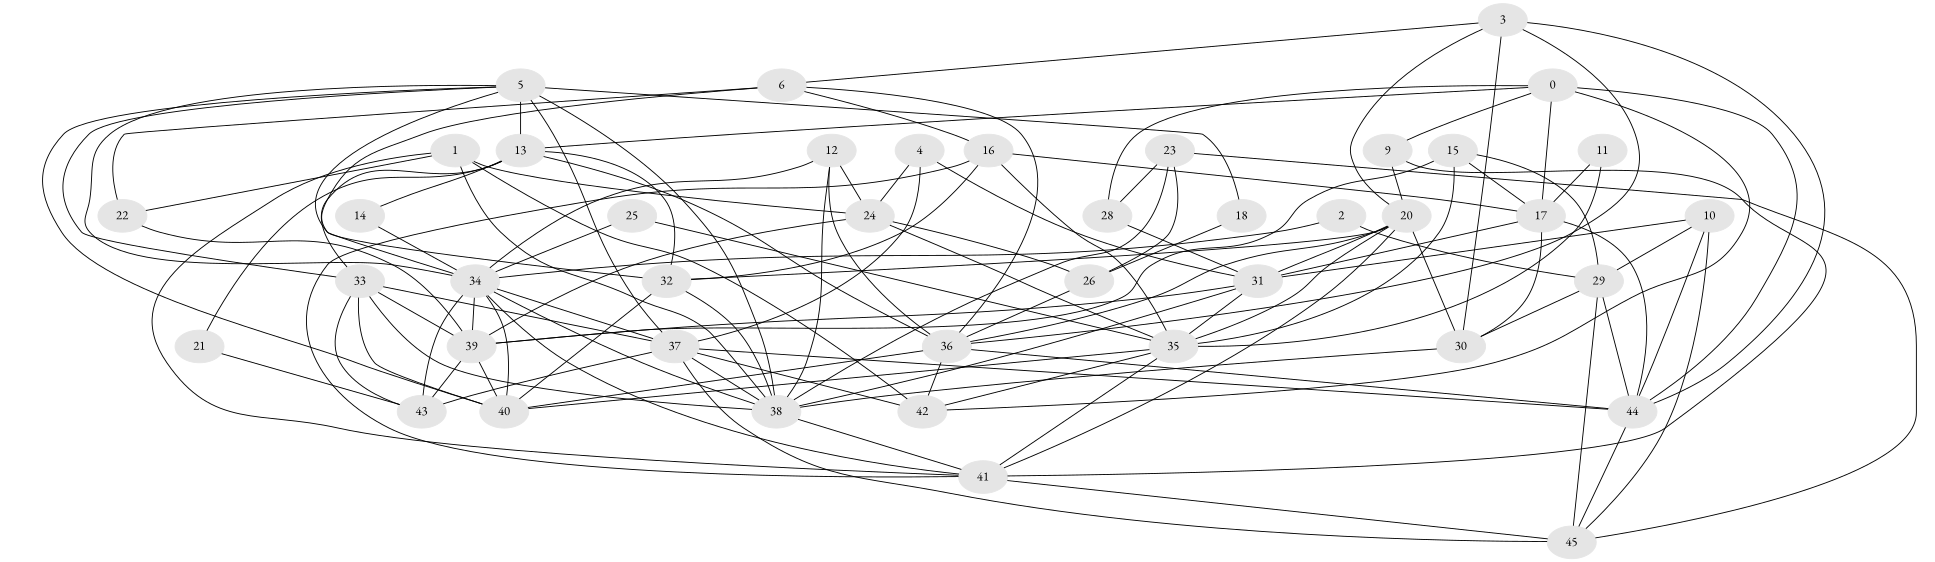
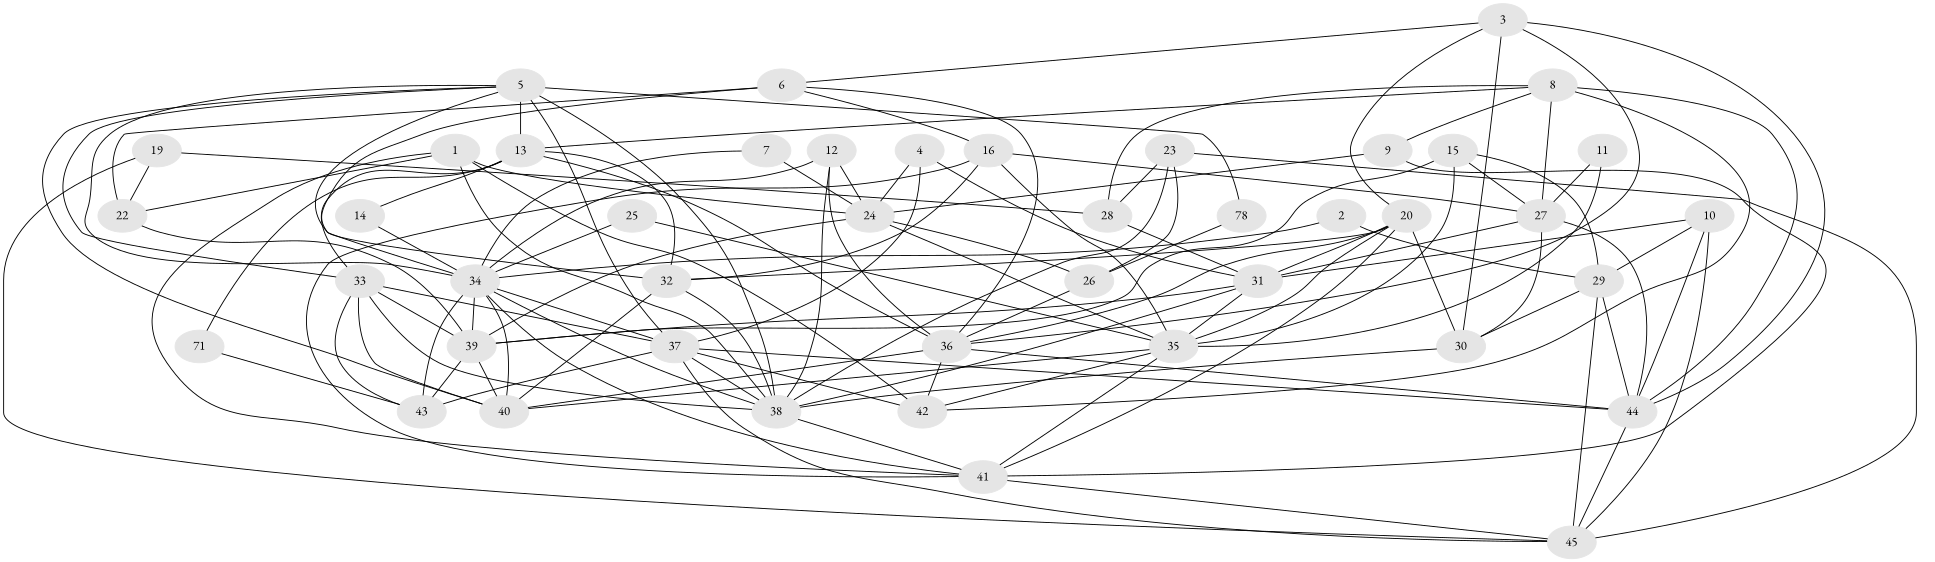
node "0": label "0" -> "8"
node "19": added
node "7": added
edge "9" -- "20": now "9" -- "24"
node "18": label "18" -> "78"
node "17": label "17" -> "27"
node "21": label "21" -> "71"
